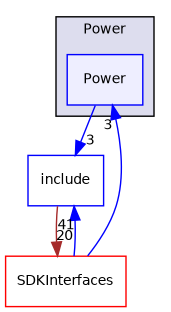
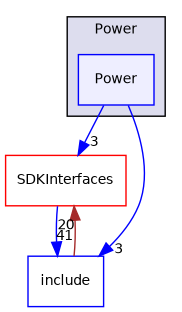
edge "SDKInterfaces" -> "Power": reversed
